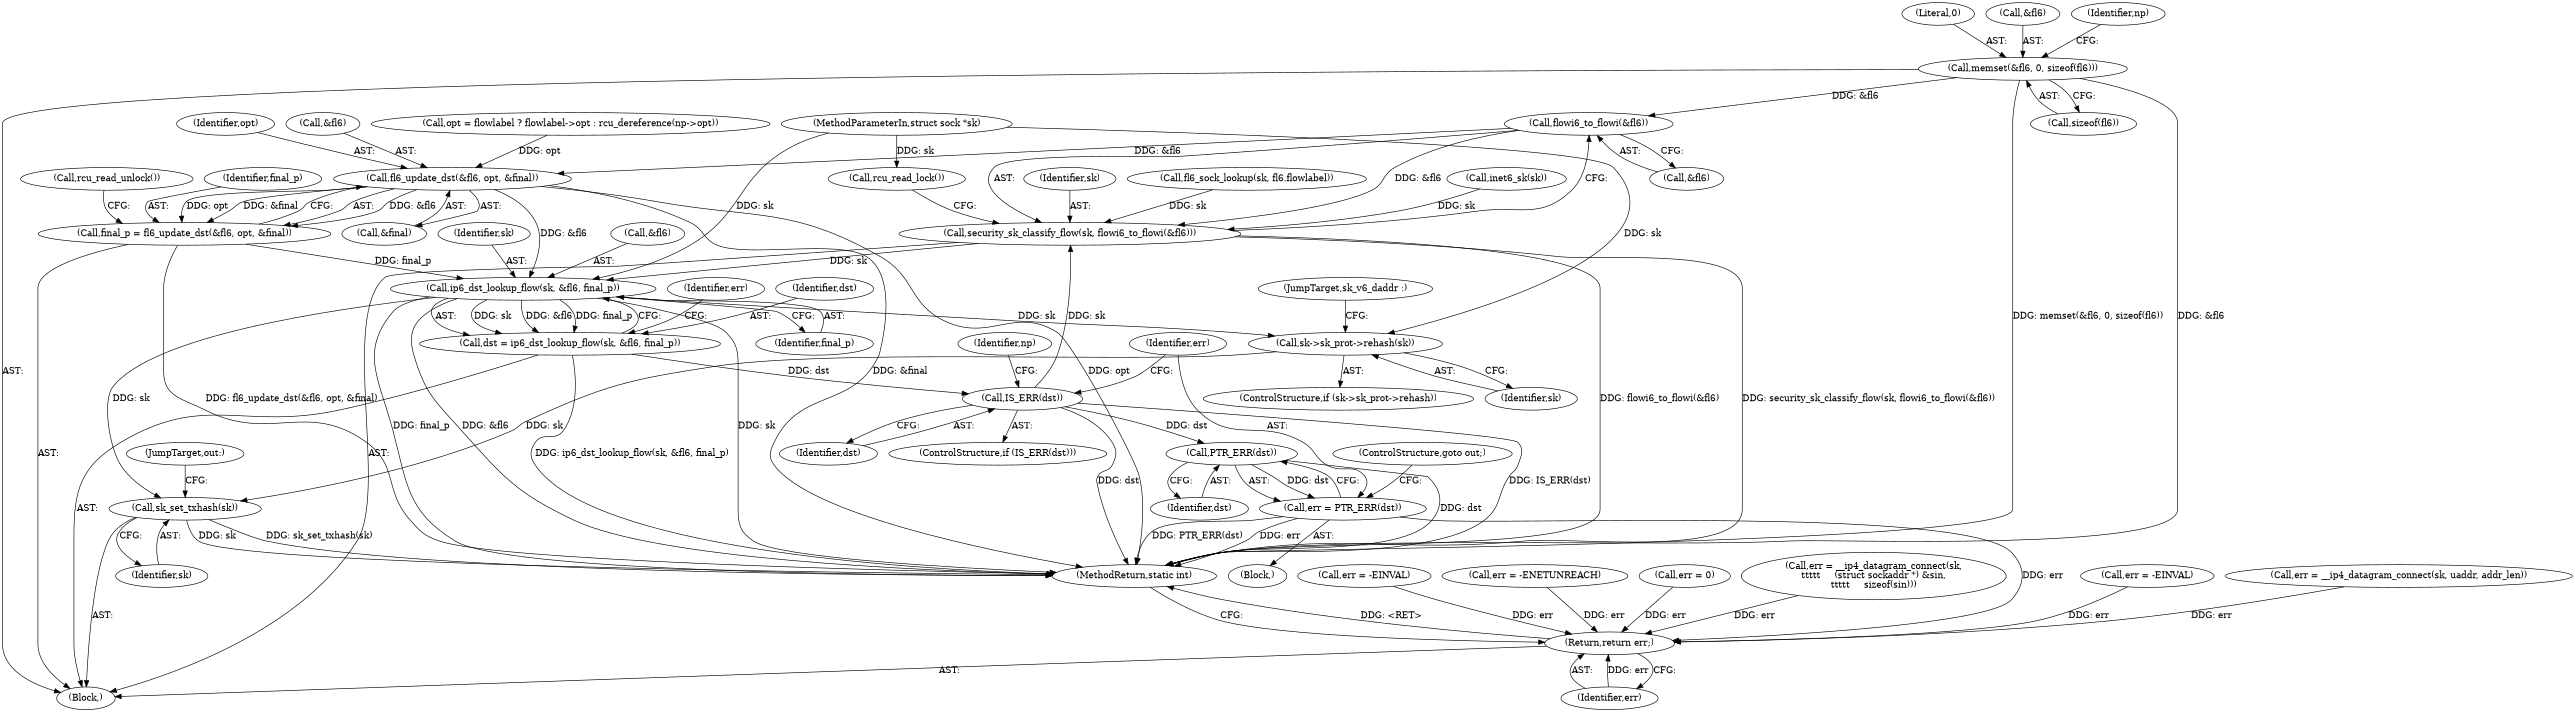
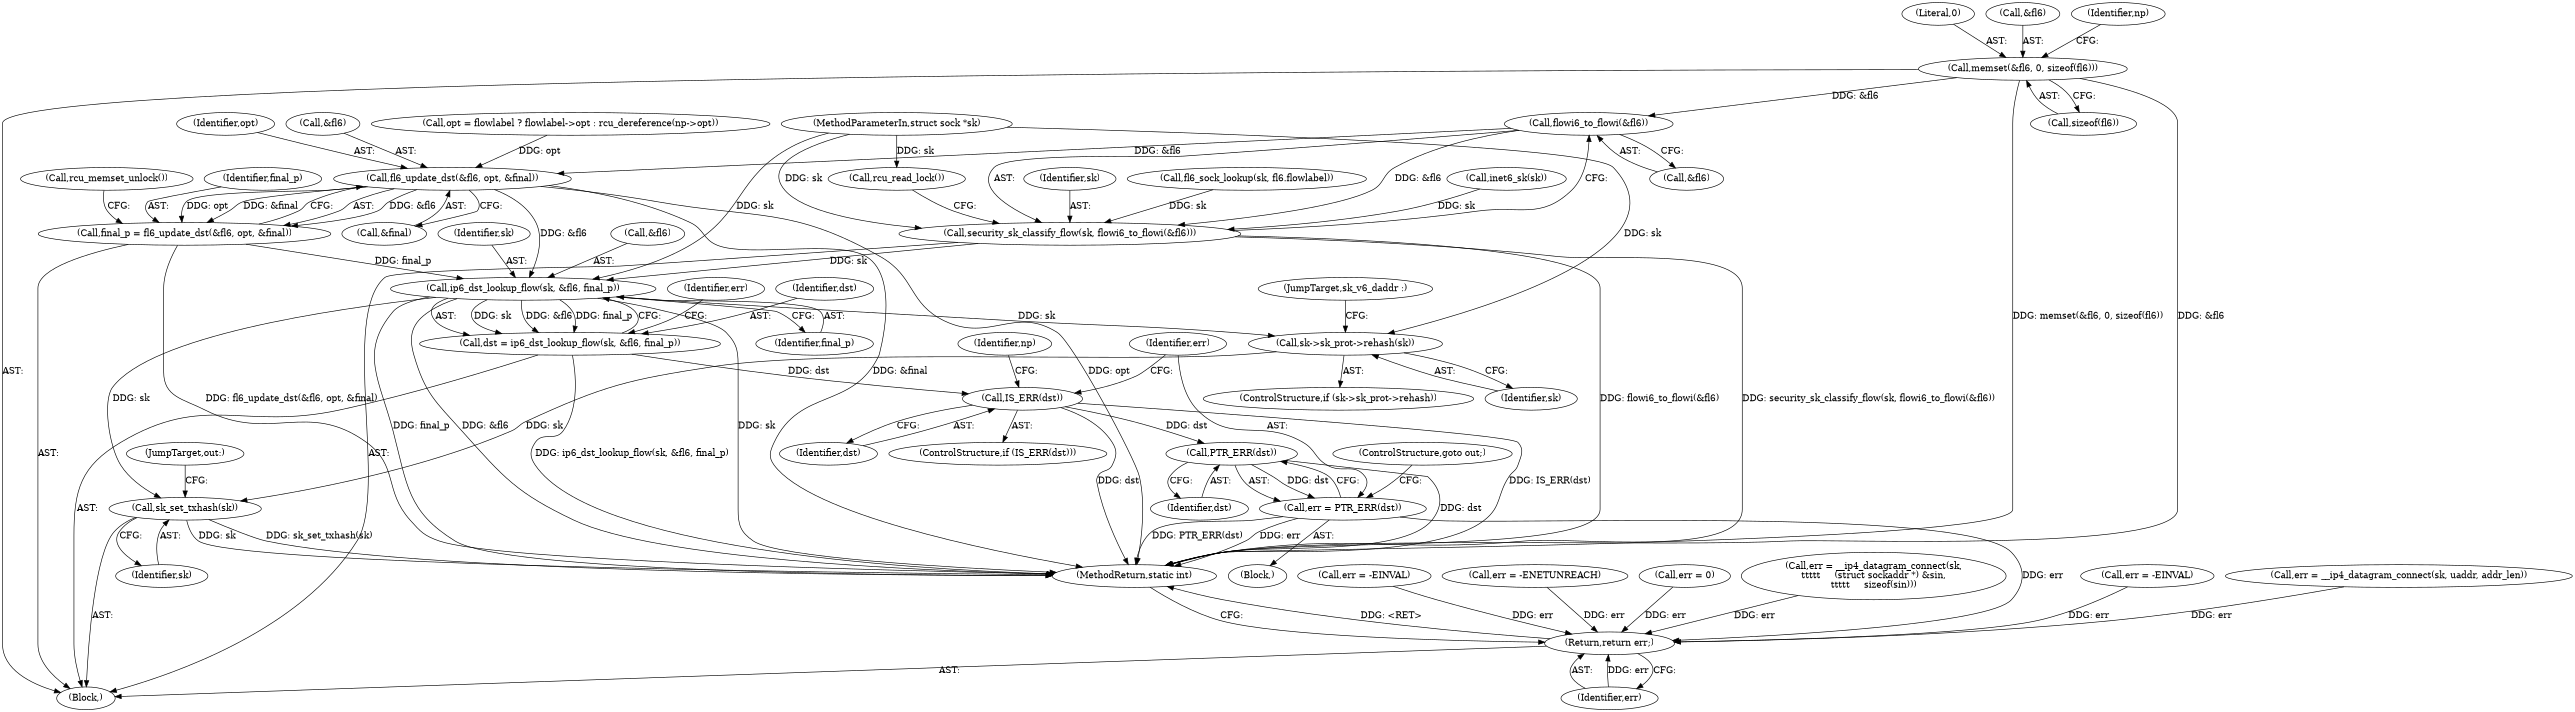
node "(Call,rcu_read_unlock())": label "(Call,rcu_read_unlock())" -> "(Call,rcu_memset_unlock())"
edge "(Call,fl6_update_dst(&fl6, opt, &final))" -> "(Call,&final)": label "AST: " -> "CFG: "
edge "(Call,IS_ERR(dst))" -> "(Call,security_sk_classify_flow(sk, flowi6_to_flowi(&fl6)))": now "(MethodParameterIn,struct sock *sk)" -> "(Call,security_sk_classify_flow(sk, flowi6_to_flowi(&fl6)))"
